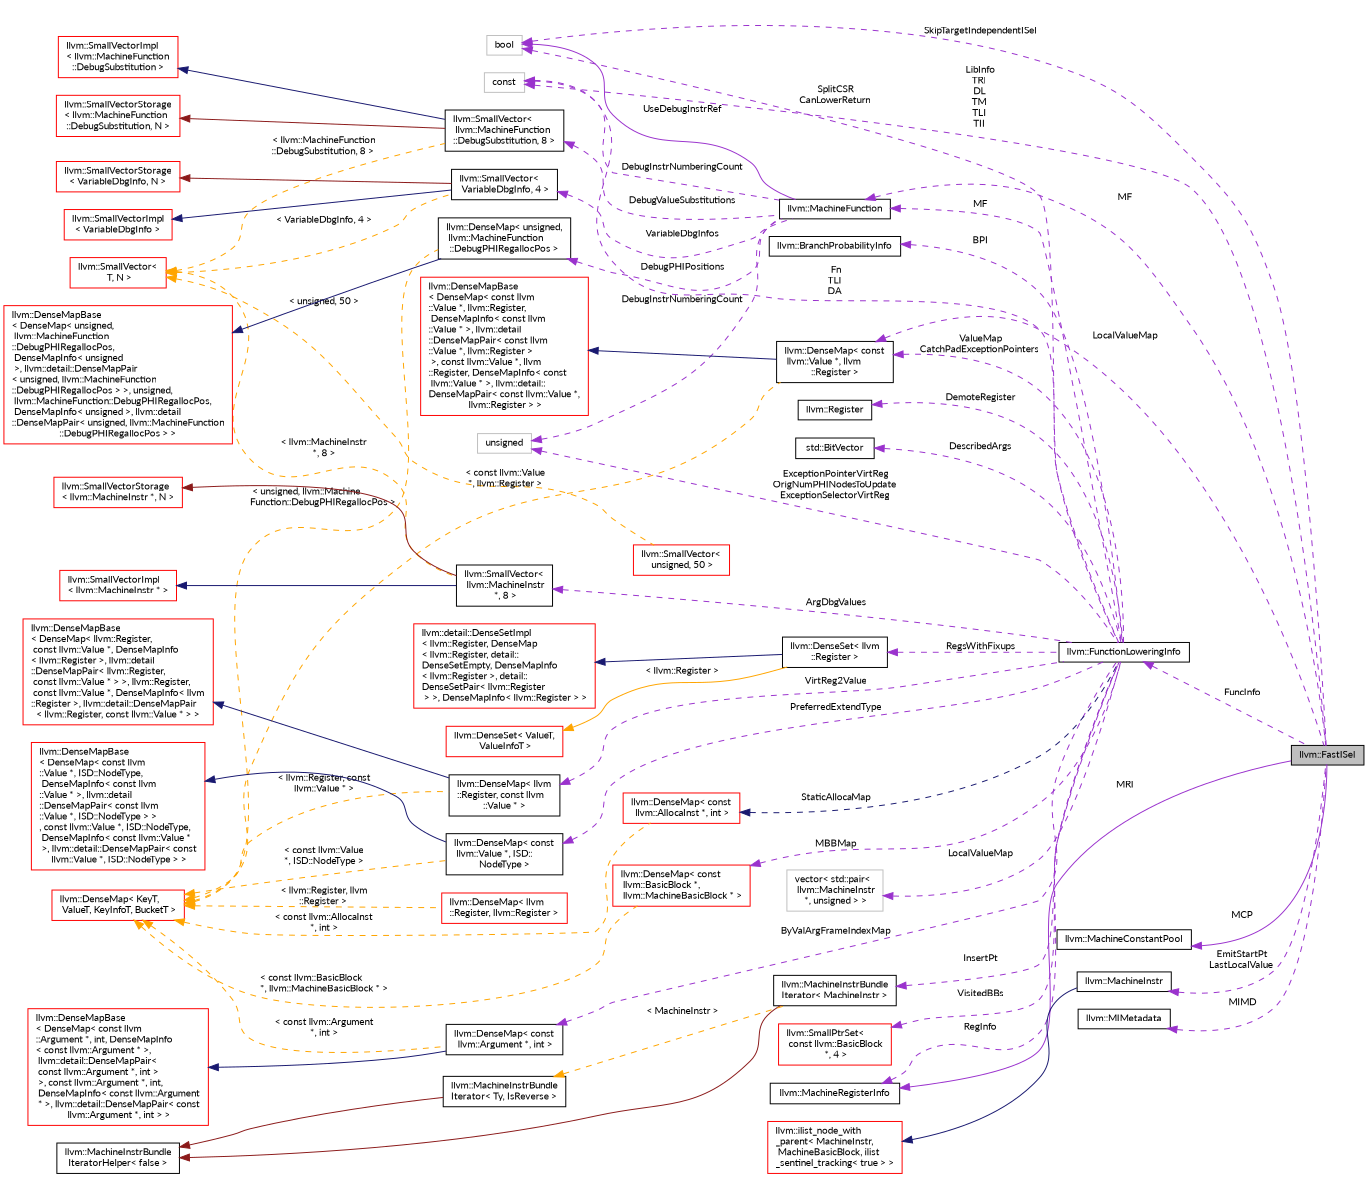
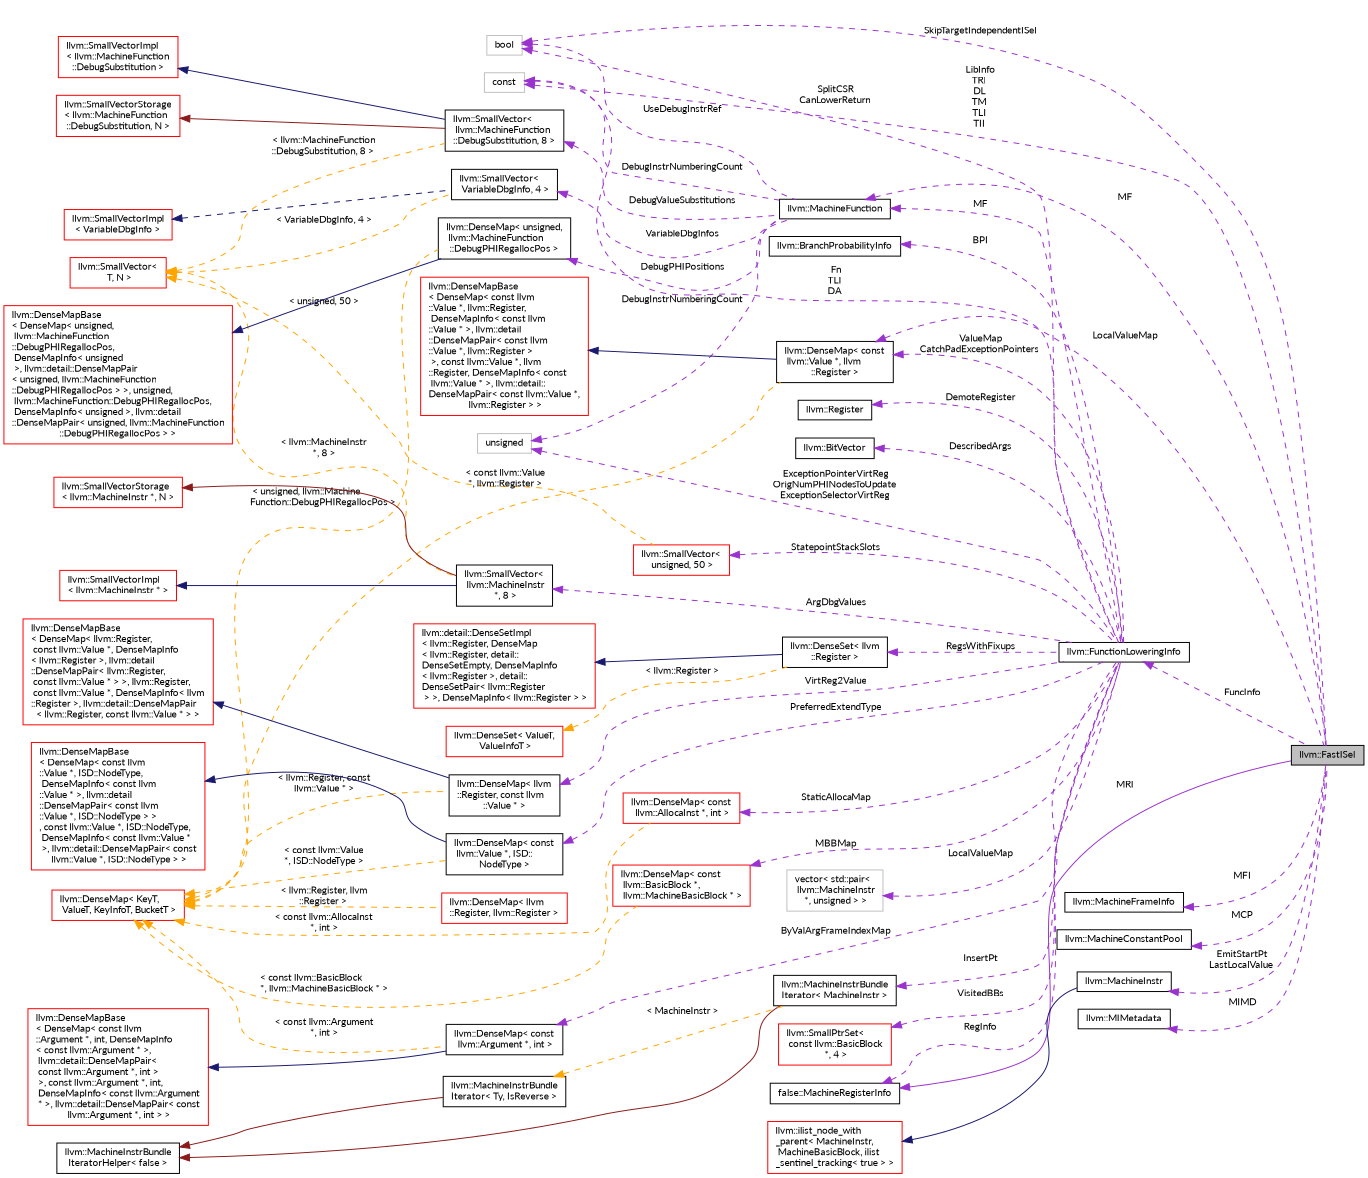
edge "llvm::MachineFunction" -> "bool": style solid -> dashed
node "llvm::SmallVectorStorage < VariableDbgInfo, N >": removed
edge "llvm::SmallVector< VariableDbgInfo, 4 >" -> "llvm::SmallVectorImpl < VariableDbgInfo >": style solid -> dashed
node "std::BitVector": label "std::BitVector" -> "llvm::BitVector"
edge "llvm::FunctionLoweringInfo" -> "llvm::SmallVector< unsigned, 50 >": added, label "StatepointStackSlots"
edge "llvm::DenseSet< llvm ::Register >" -> "llvm::DenseSet< ValueT, ValueInfoT >": style solid -> dashed
edge "llvm::FunctionLoweringInfo" -> "llvm::DenseMap< const llvm::AllocaInst *, int >": color midnightblue -> darkorchid3
edge "llvm::FastISel" -> "llvm::MachineConstantPool": style solid -> dashed
node "llvm::MachineFrameInfo": added
node "llvm::MachineRegisterInfo": label "llvm::MachineRegisterInfo" -> "false::MachineRegisterInfo"
